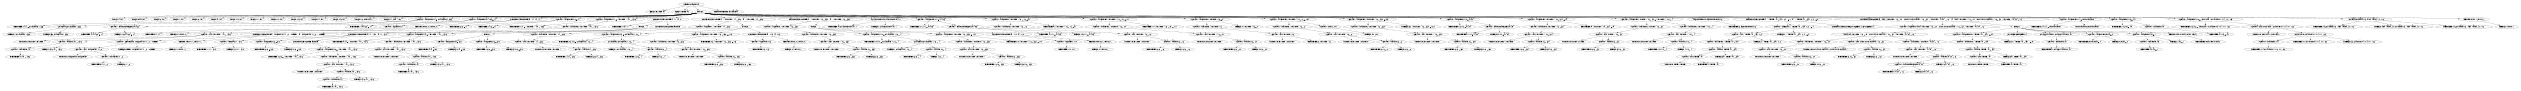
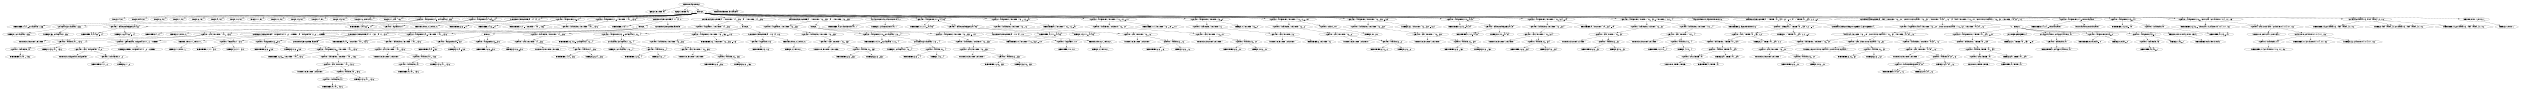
node "(METHOD,tftp_result)": label "(METHOD,tftp_result)" -> "(METHOD,tftp_connect)"
